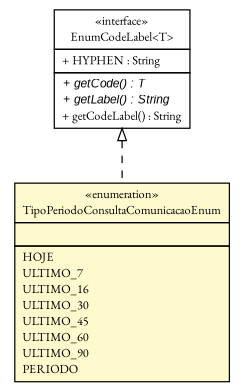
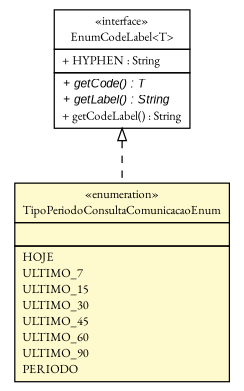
node "TipoPeriodoConsultaComunicacaoEnum": text "ULTIMO_16" -> "ULTIMO_15"
